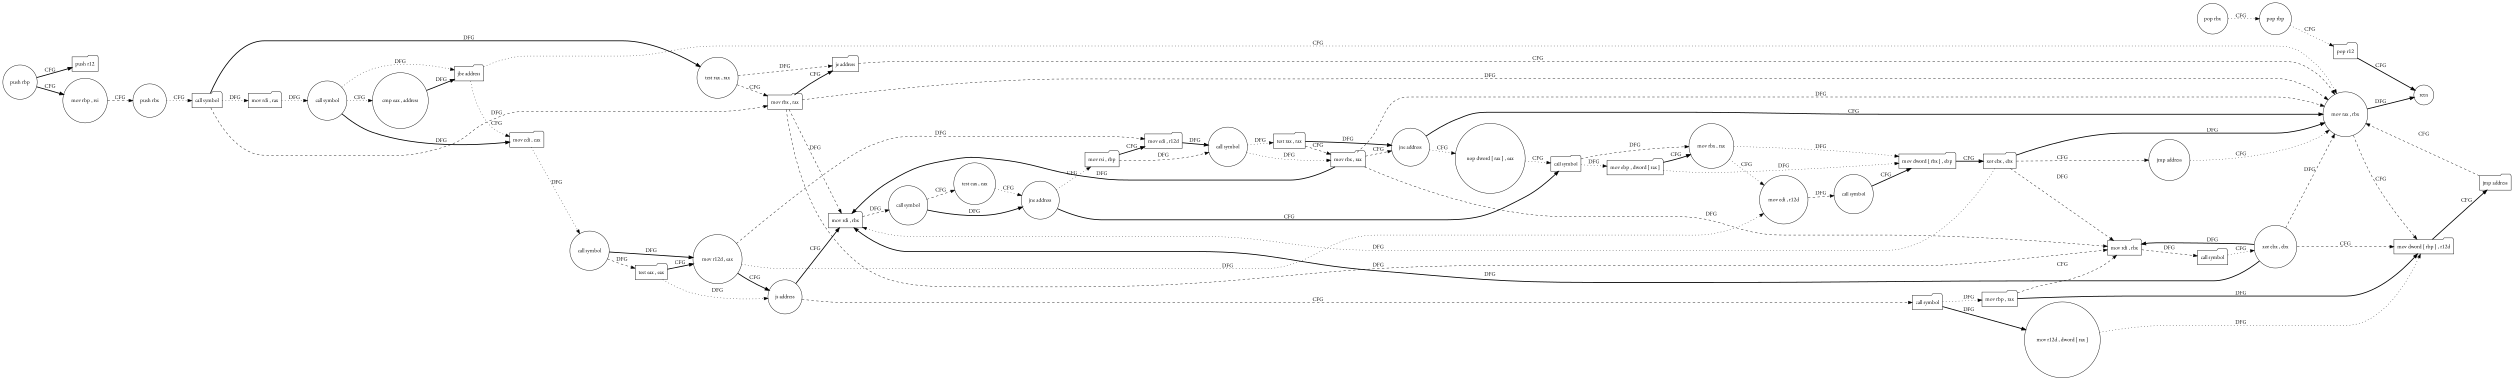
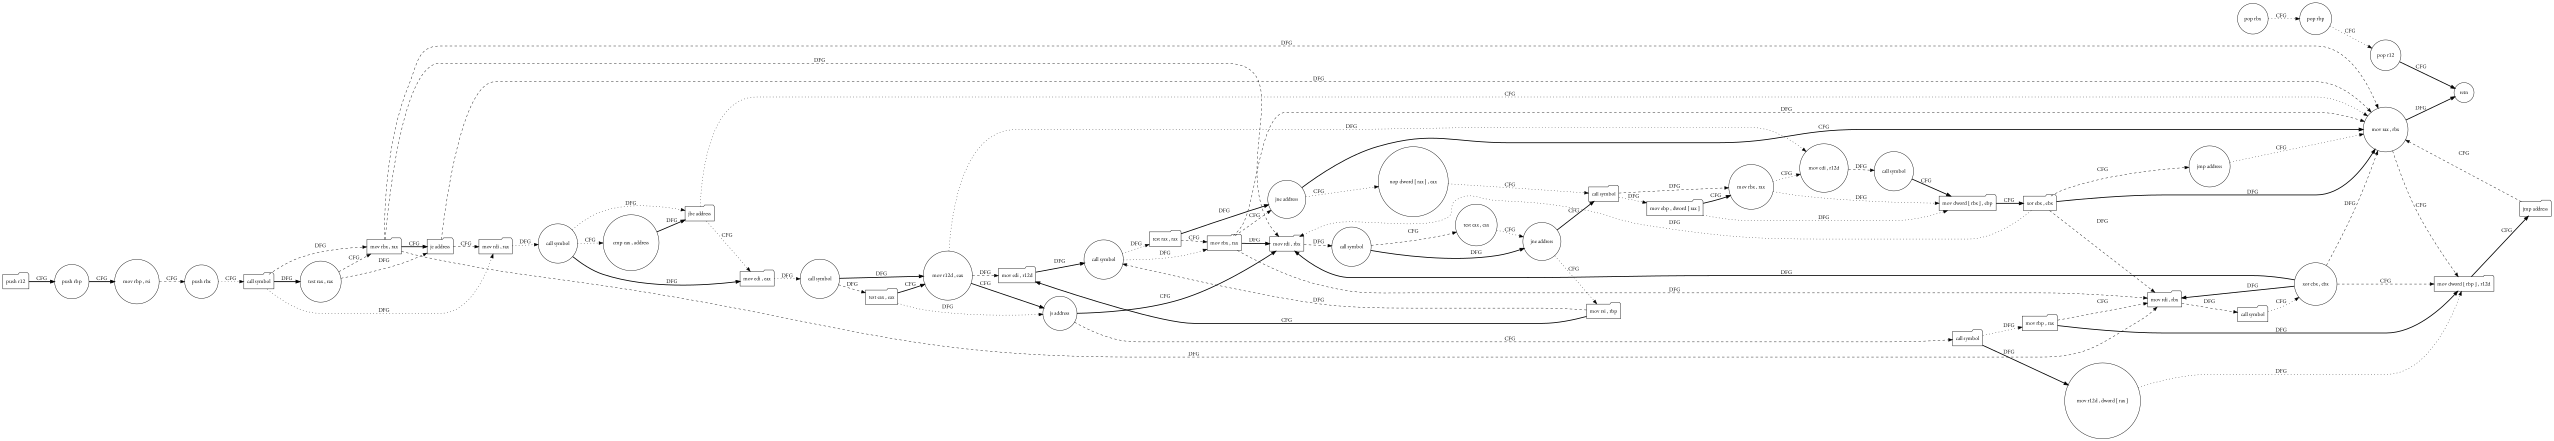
node "pop r12": shape folder -> circle
edge "je address" -> "mov rax , rbx": label "CFG" -> "DFG"
edge "push rbp" -> "push r12": reversed
edge "je address" -> "mov rdi , rax": added, label "CFG"
